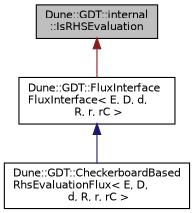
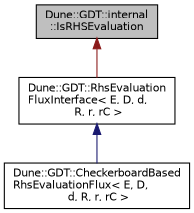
node "Dune::GDT::FluxInterface FluxInterface< E, D, d, R, r, rC >": label "Dune::GDT::FluxInterface FluxInterface< E, D, d, R, r, rC >" -> "Dune::GDT::RhsEvaluation FluxInterface< E, D, d, R, r, rC >"
